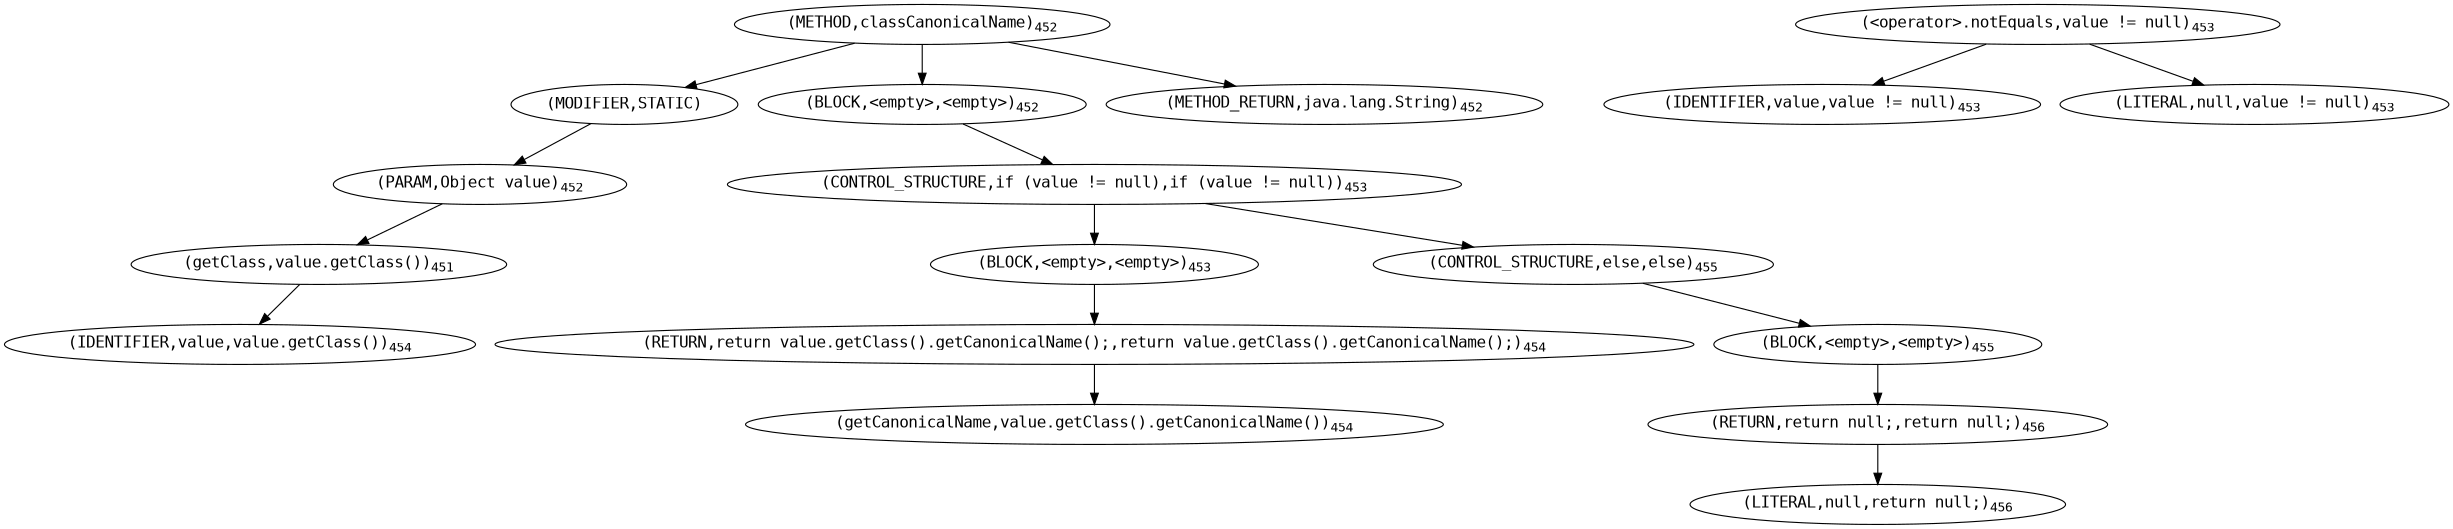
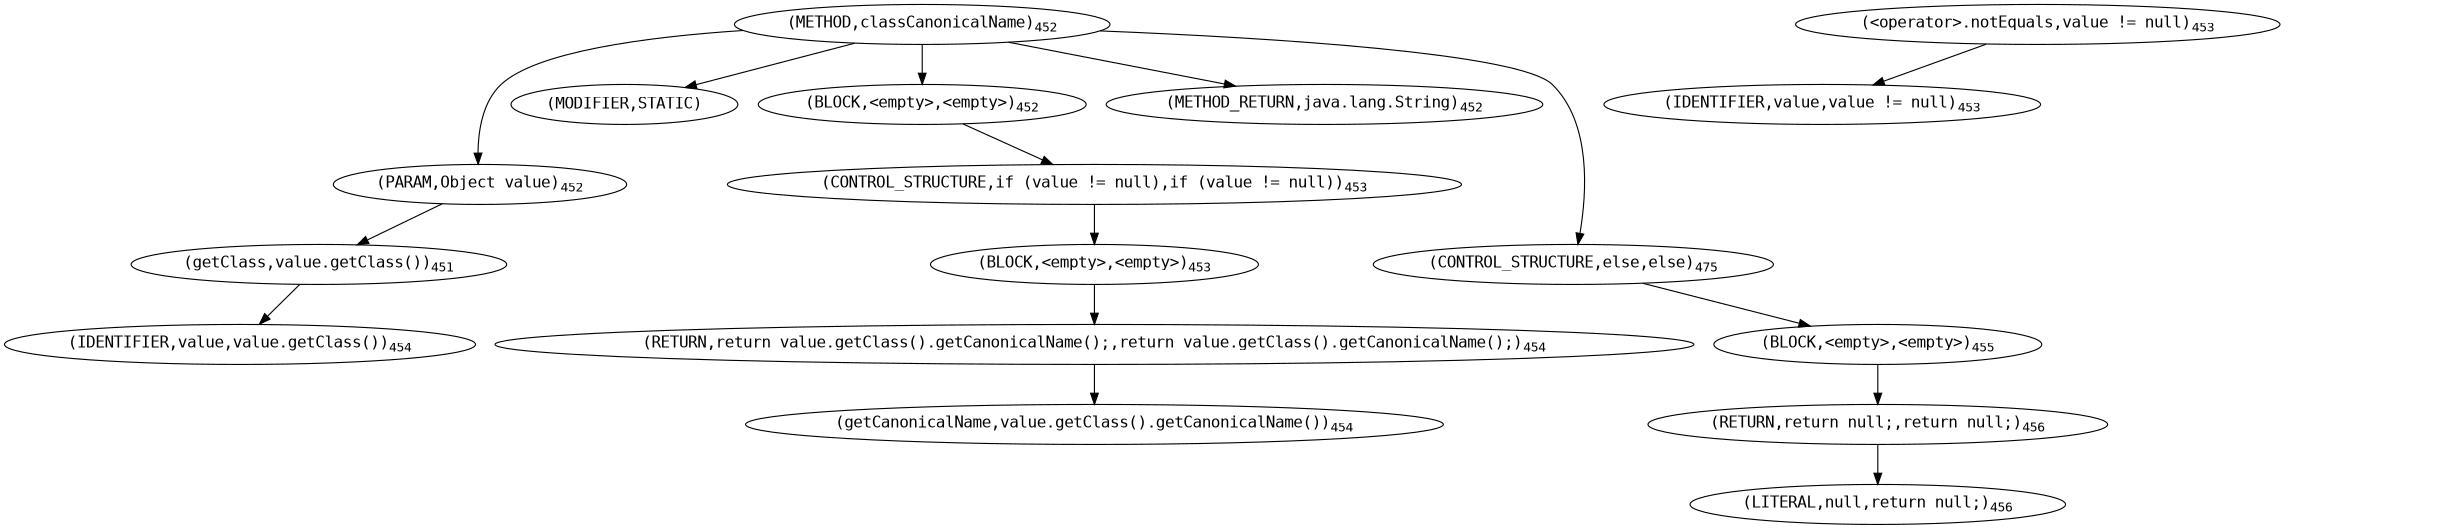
node "(LITERAL,null,value != null)": removed
edge "(MODIFIER,STATIC)" -> "(PARAM,Object value)": now "(METHOD,classCanonicalName)" -> "(PARAM,Object value)"
edge "(CONTROL_STRUCTURE,if (value != null),if (value != null))" -> "(CONTROL_STRUCTURE,else,else)": now "(METHOD,classCanonicalName)" -> "(CONTROL_STRUCTURE,else,else)"
node "(CONTROL_STRUCTURE,else,else)": text "455" -> "475"
